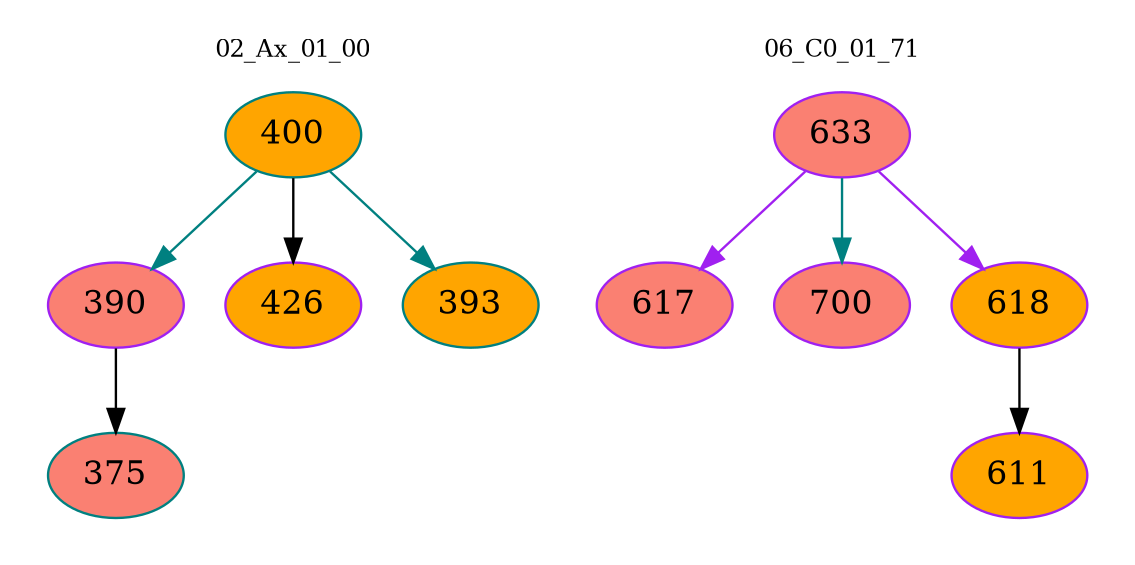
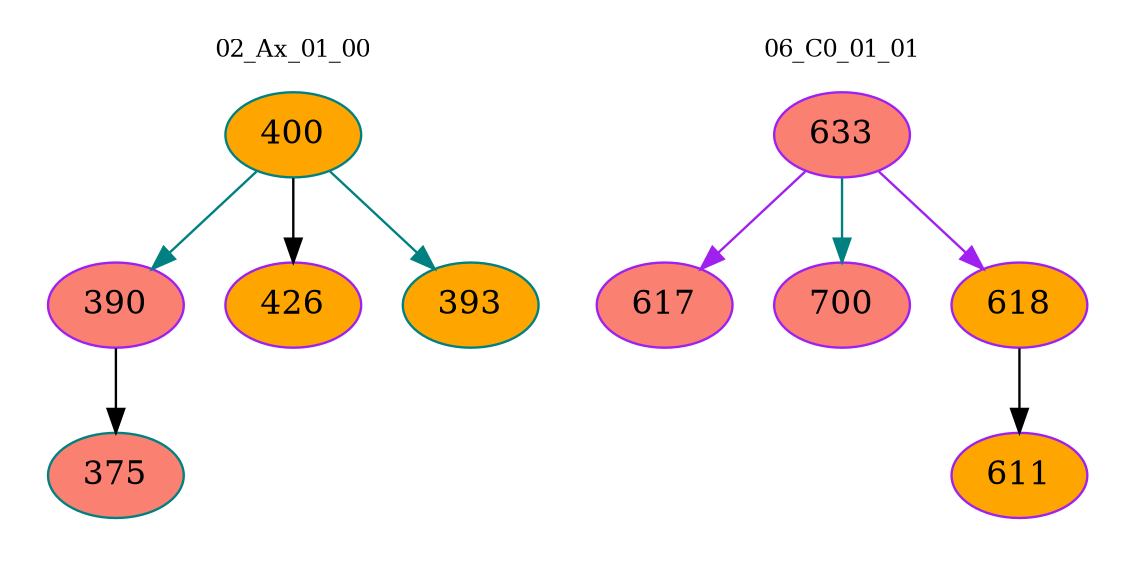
cluster "06_C0_01_71": label "06_C0_01_71" -> "06_C0_01_01"
